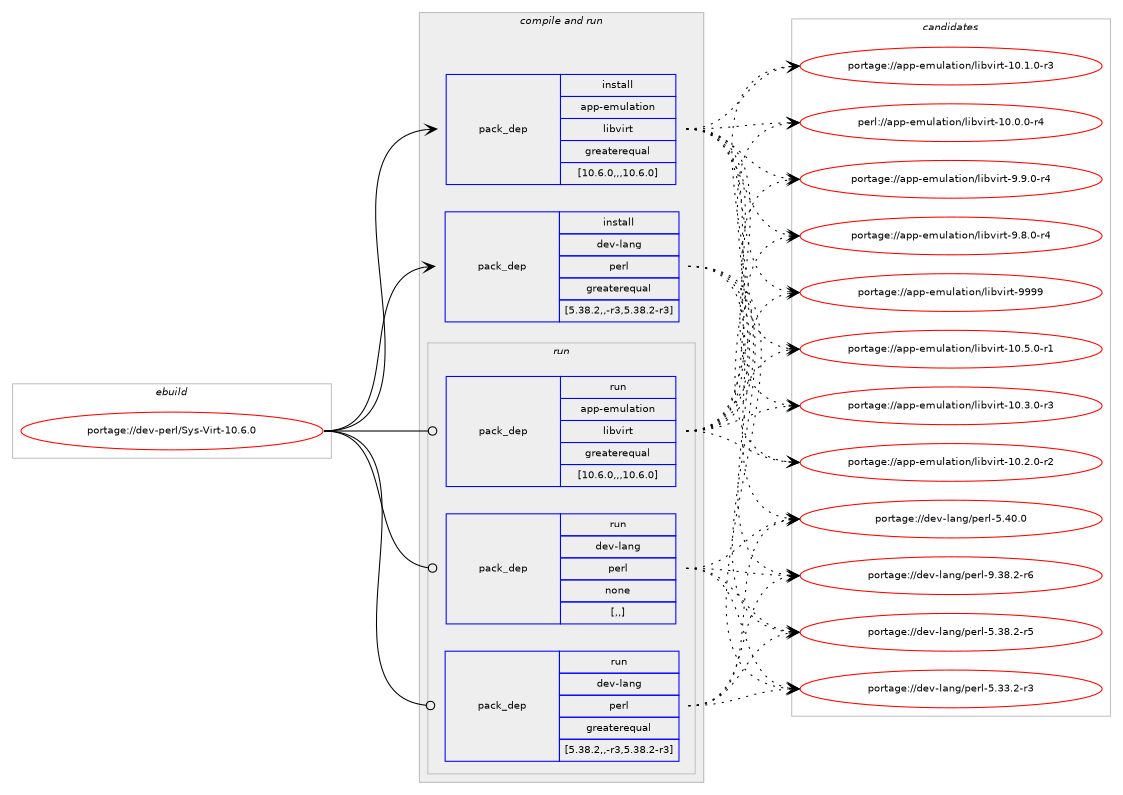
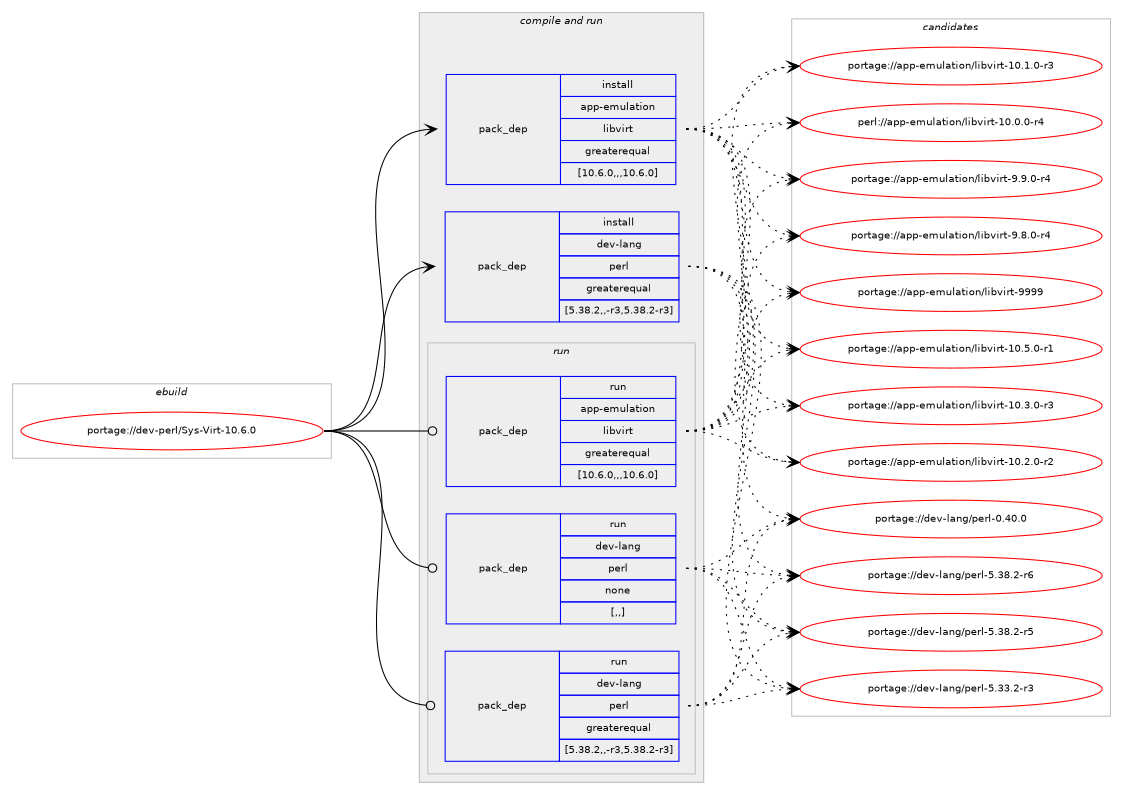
node "portage://dev-lang/perl-5.40.0": label "portage://dev-lang/perl-5.40.0" -> "portage://dev-lang/perl-0.40.0"
node "portage://dev-lang/perl-9.38.2-r6": label "portage://dev-lang/perl-9.38.2-r6" -> "portage://dev-lang/perl-5.38.2-r6"
